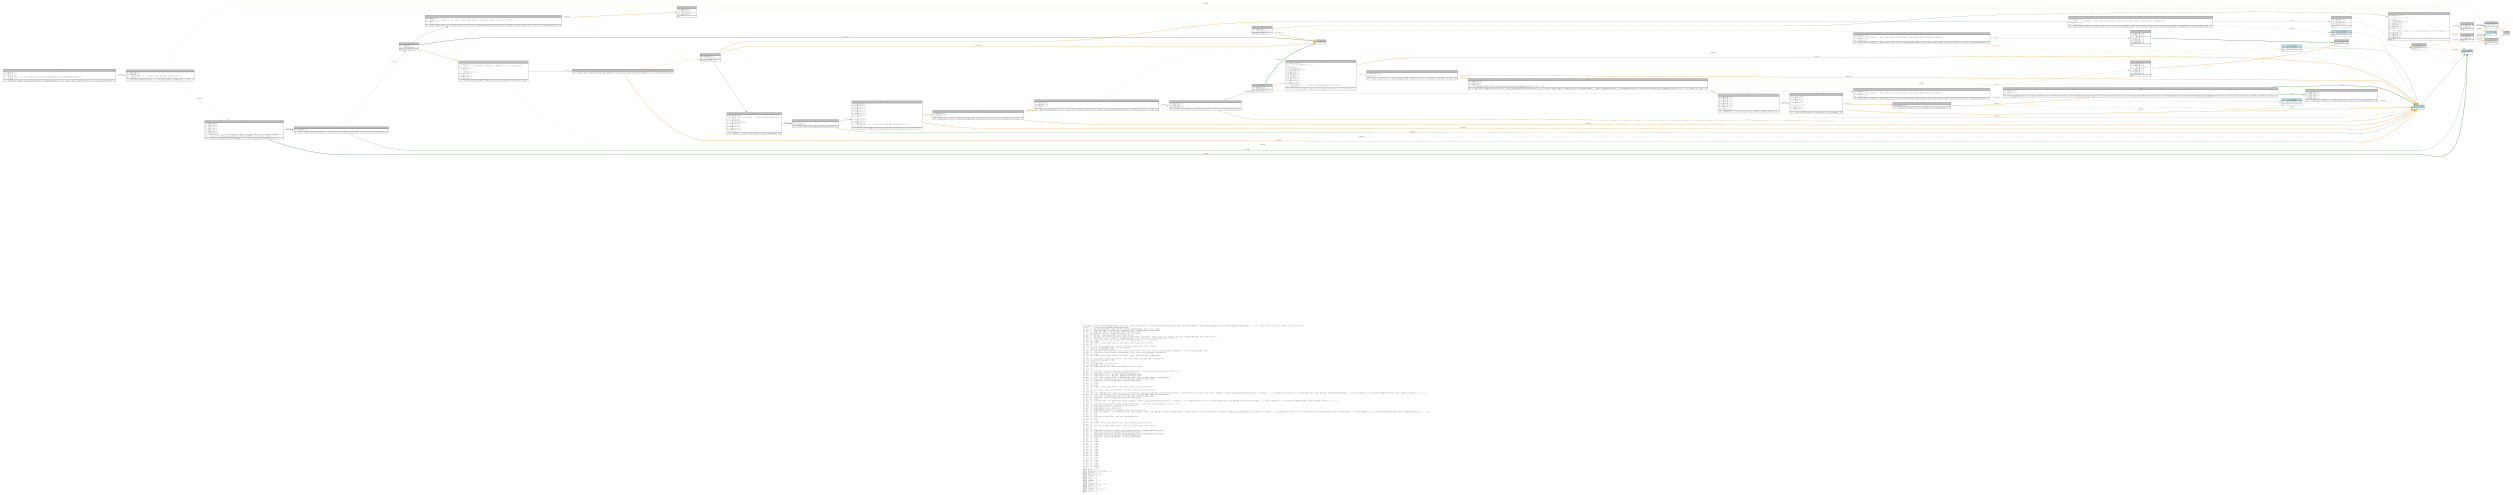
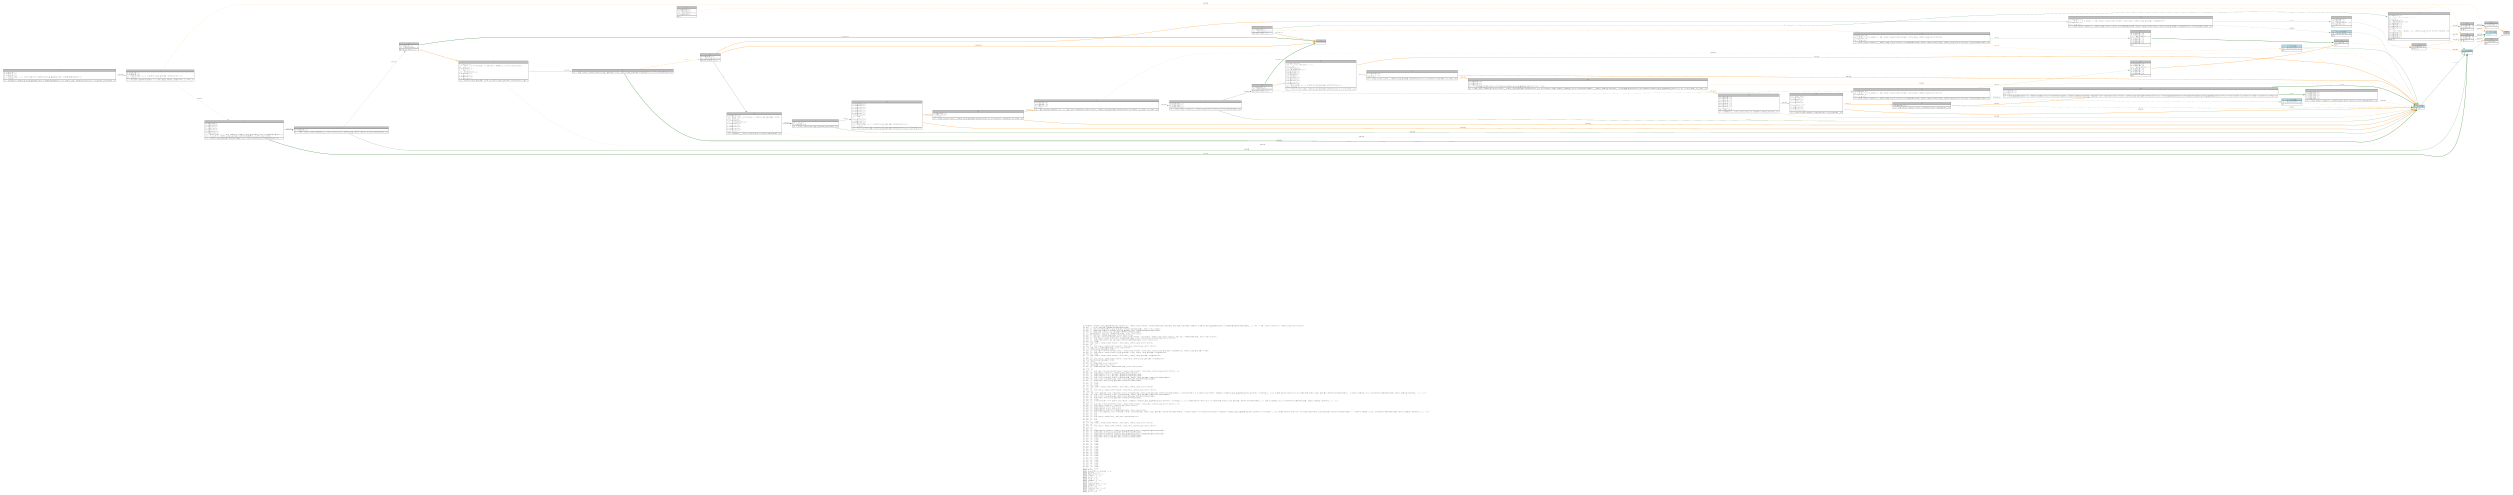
node "7": removed
edge "9" -> "41 (cleanup)": color darkorange -> darkgreen
